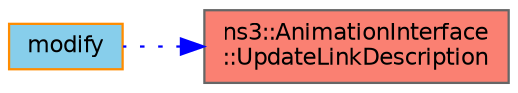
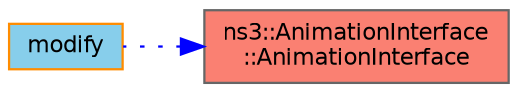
node "ns3::AnimationInterface ::UpdateLinkDescription": label "ns3::AnimationInterface ::UpdateLinkDescription" -> "ns3::AnimationInterface ::AnimationInterface"
